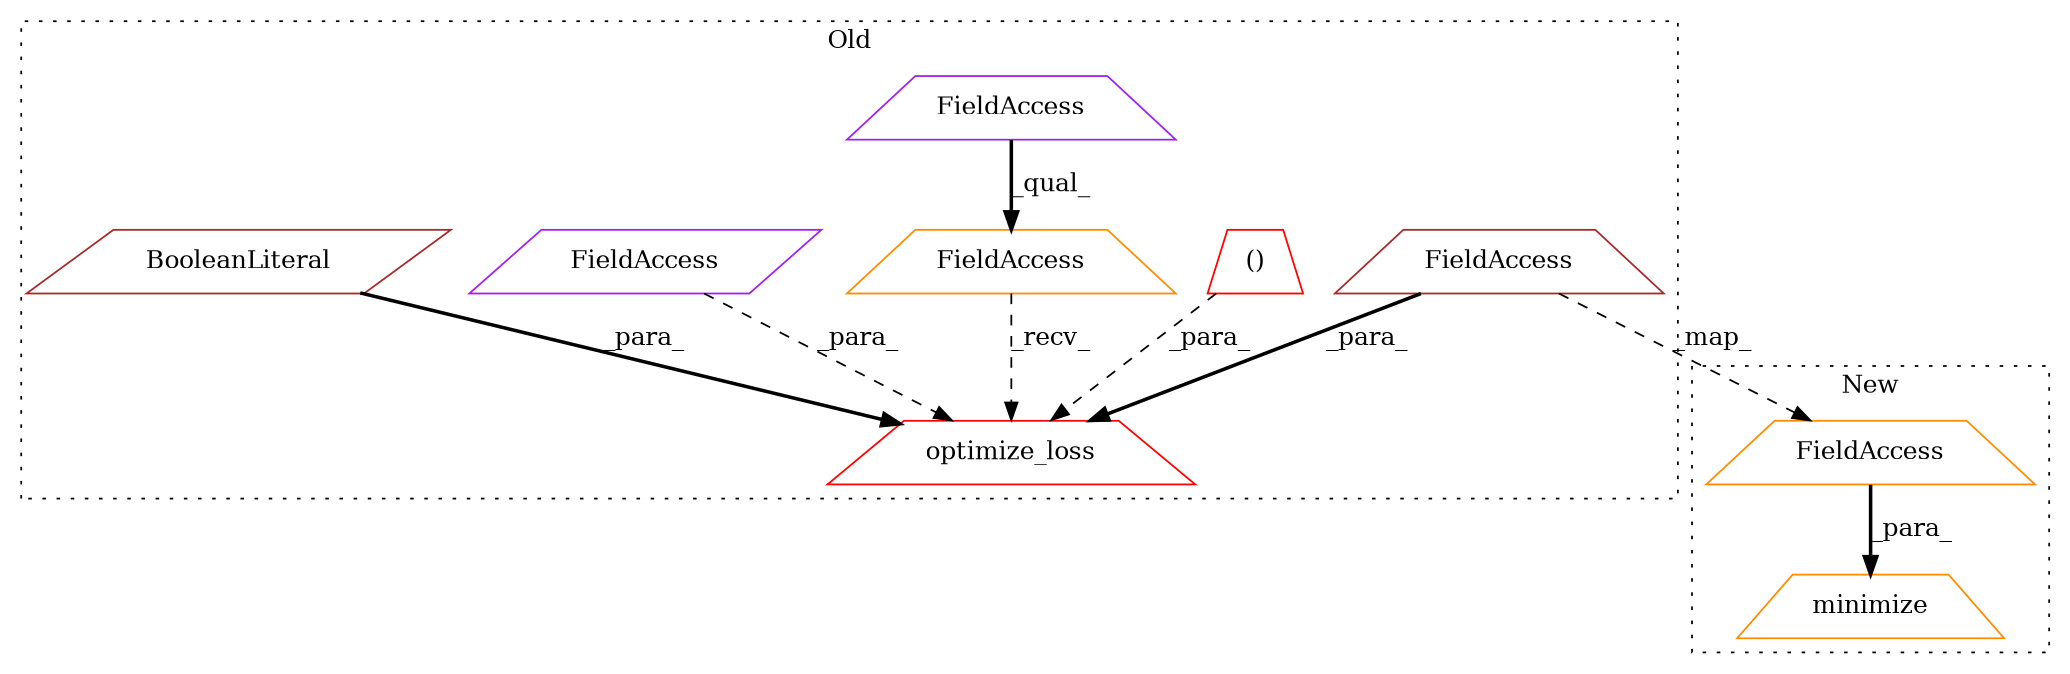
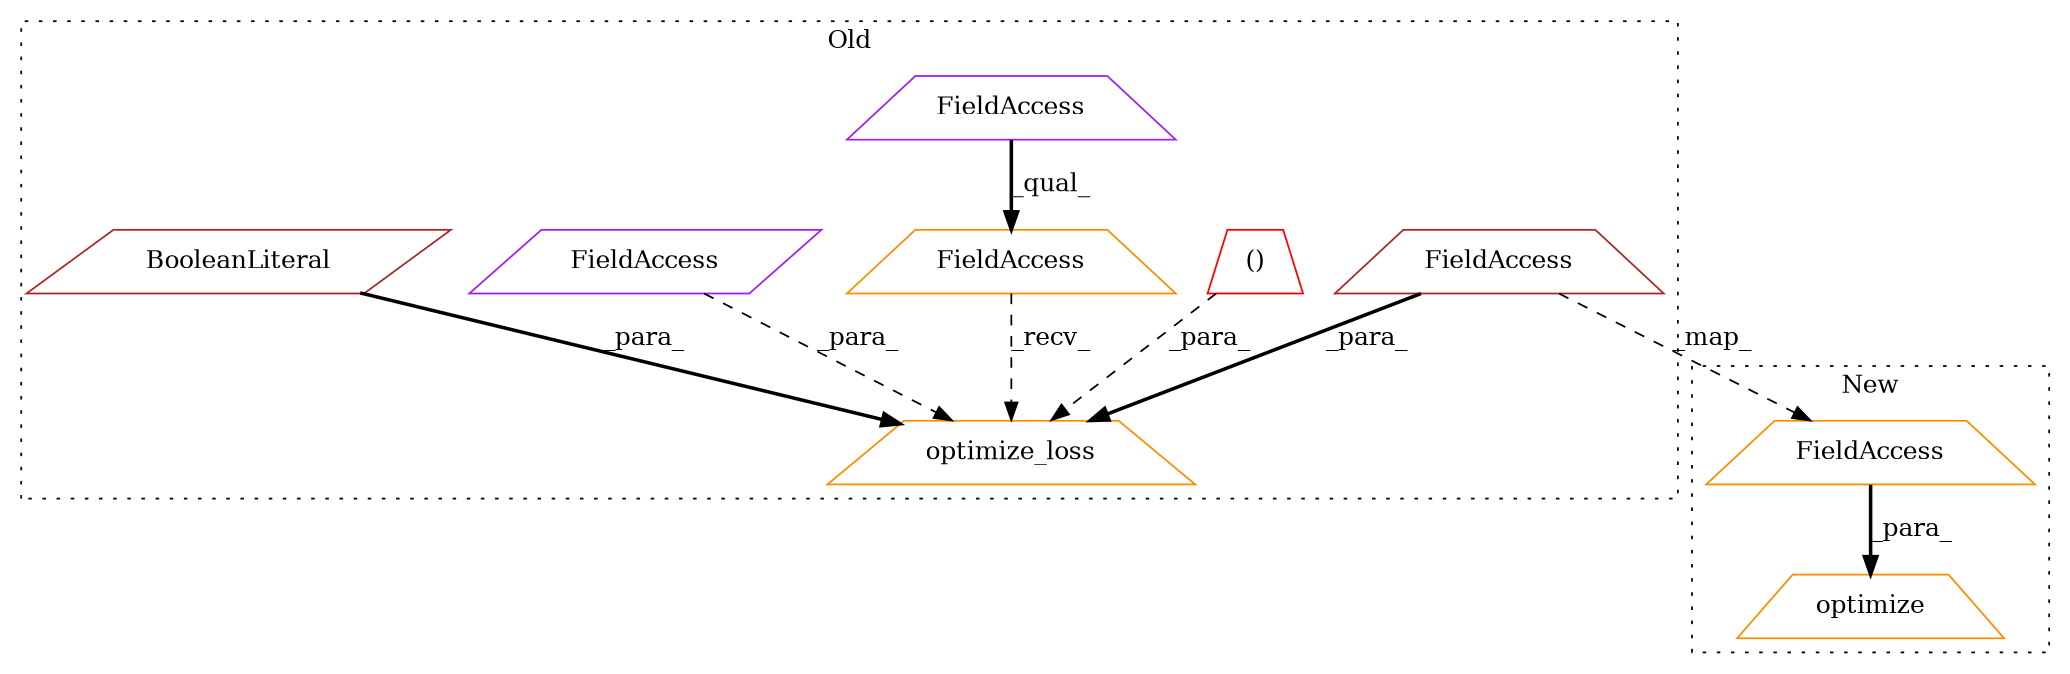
node "optimize_loss": color red -> darkorange
node "minimize": label "minimize" -> "optimize"
